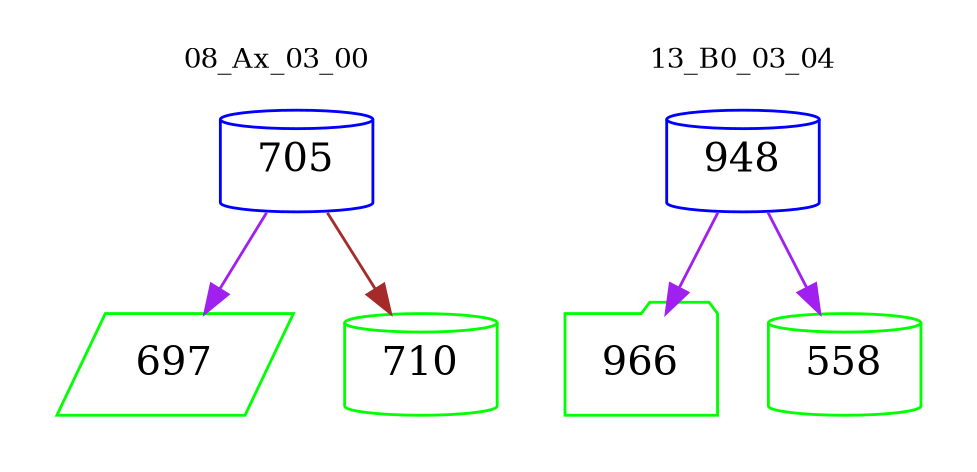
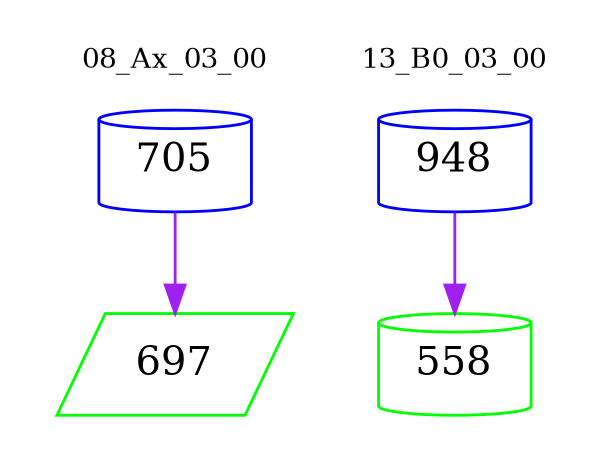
cluster "13_B0_03_04": label "13_B0_03_04" -> "13_B0_03_00"
node "710": removed
node "966": removed
